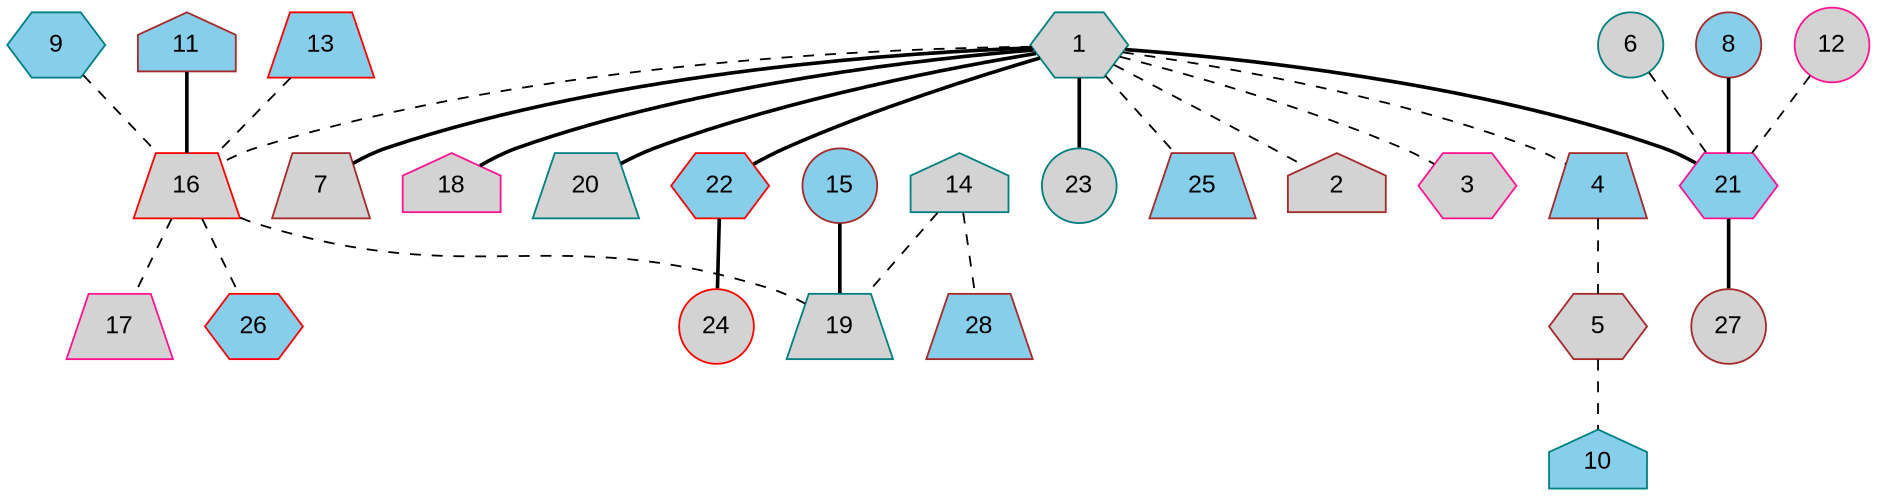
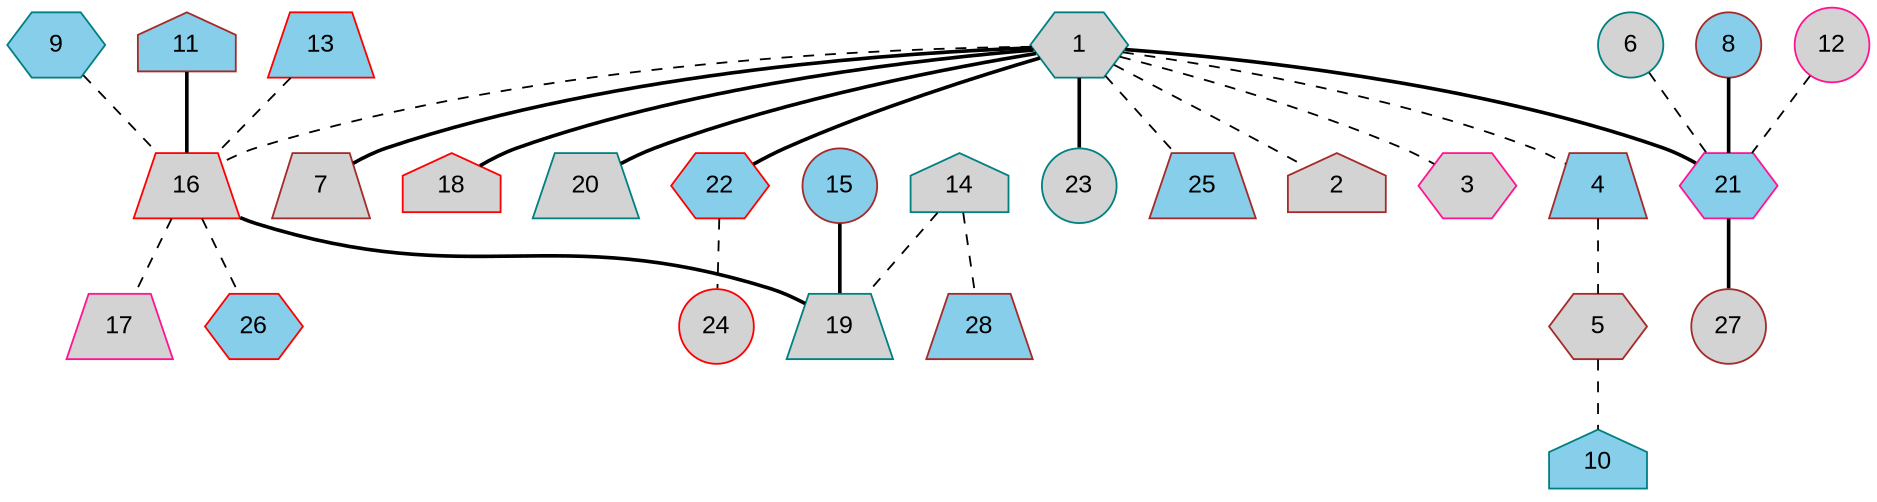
node "18": color deeppink -> red
edge "22" -- "24": style bold -> dashed
edge "16" -- "19": style dashed -> bold
